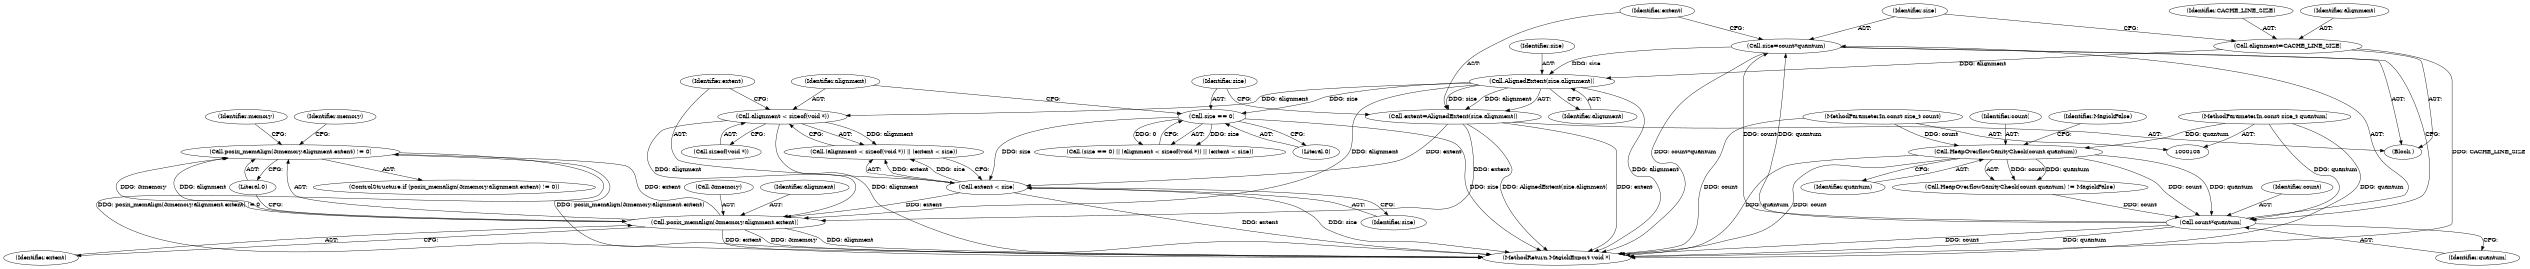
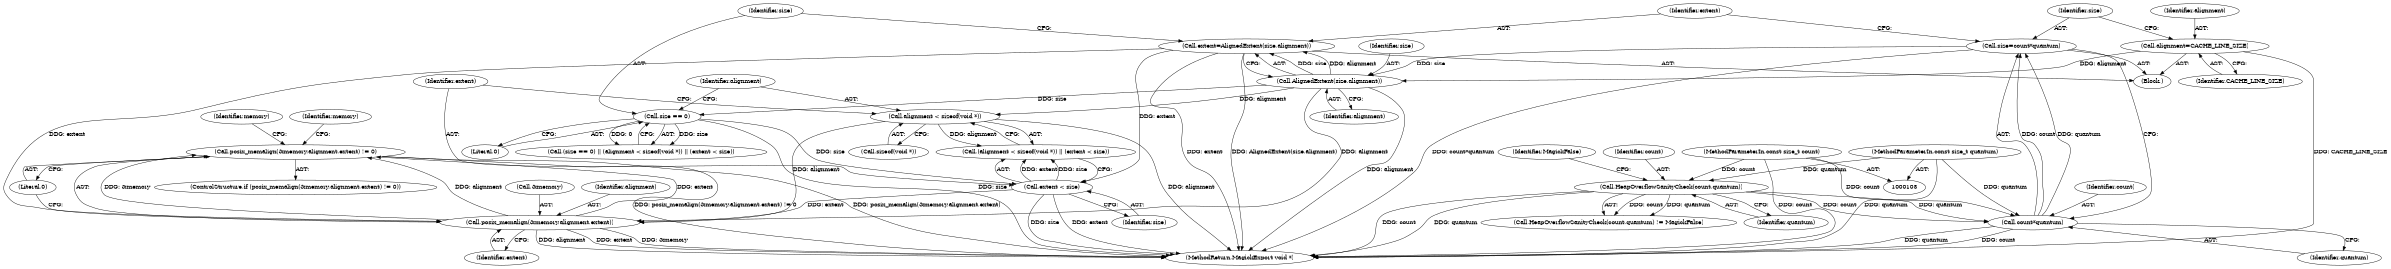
edge "(Call,alignment=CACHE_LINE_SIZE)" -> "(Identifier,CACHE_LINE_SIZE)": added, label "CFG:"
edge "(Call,extent=AlignedExtent(size,alignment))" -> "(Call,AlignedExtent(size,alignment))": added, label "CFG:"
edge "(Call,HeapOverflowSanityCheck(count,quantum) != MagickFalse)" -> "(Call,count*quantum)": now "(MethodParameterIn,const size_t count)" -> "(Call,count*quantum)"
